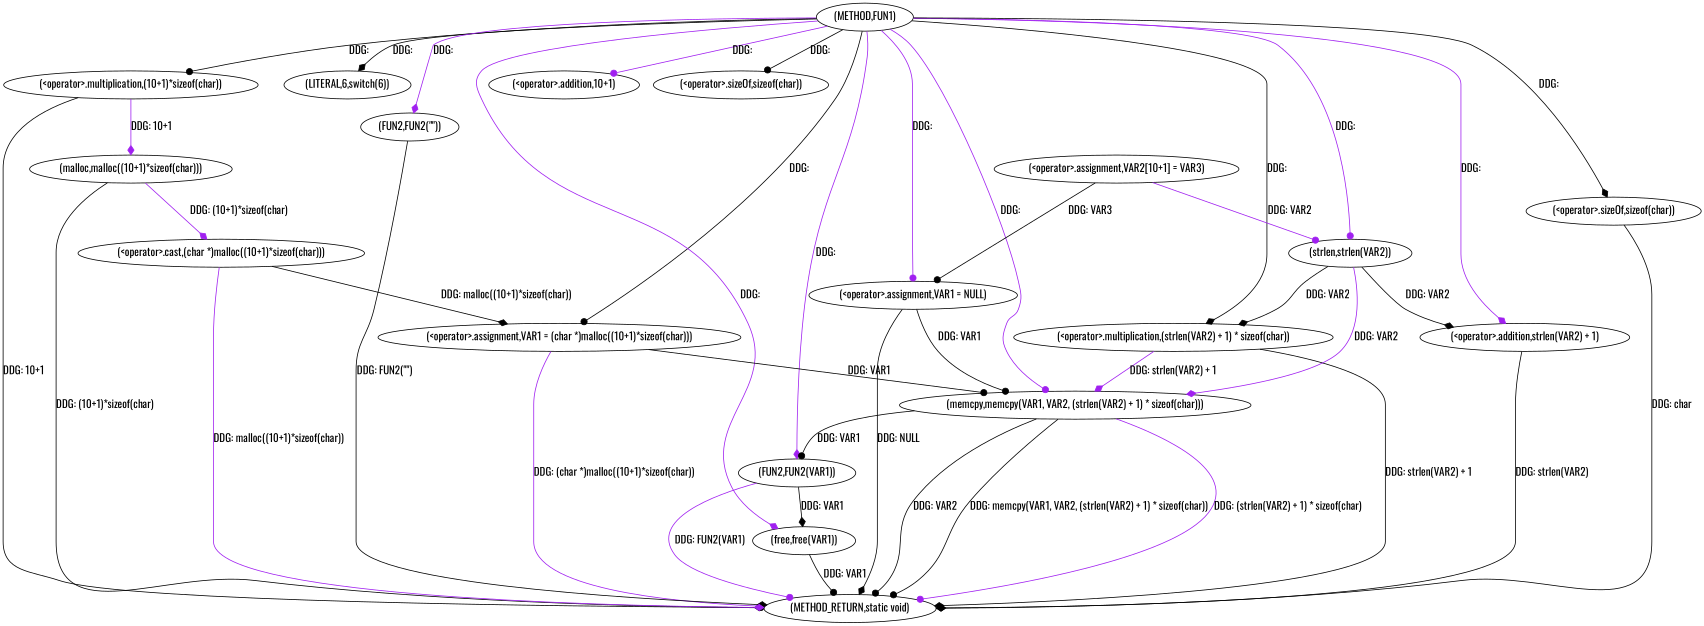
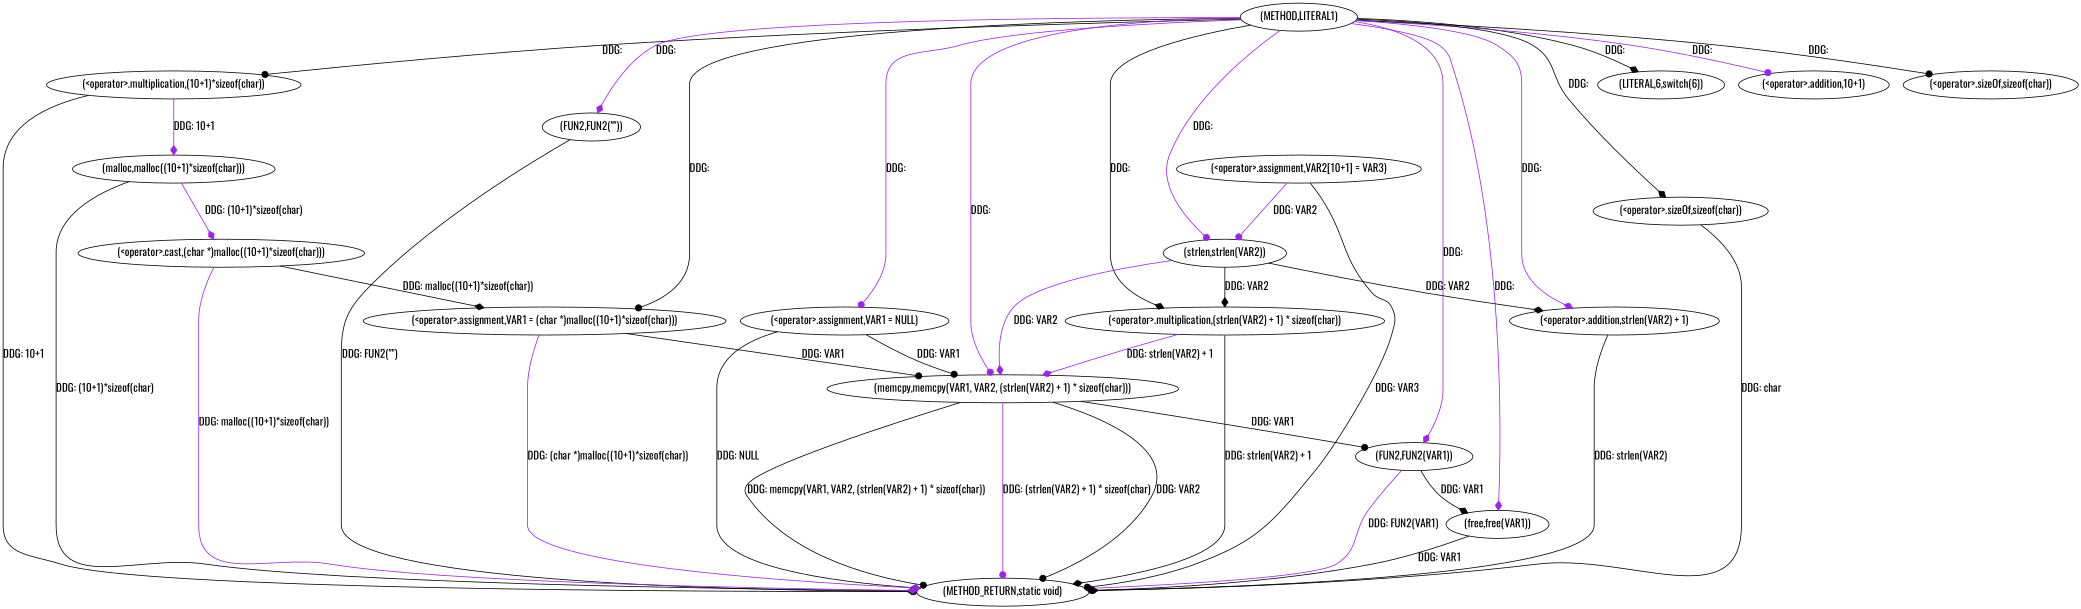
node "(METHOD,FUN1)": label "(METHOD,FUN1)" -> "(METHOD,LITERAL1)"
edge "(<operator>.assignment,VAR2[10+1] = VAR3)" -> "(<operator>.assignment,VAR1 = NULL)": now "(<operator>.assignment,VAR2[10+1] = VAR3)" -> "(METHOD_RETURN,static void)"
